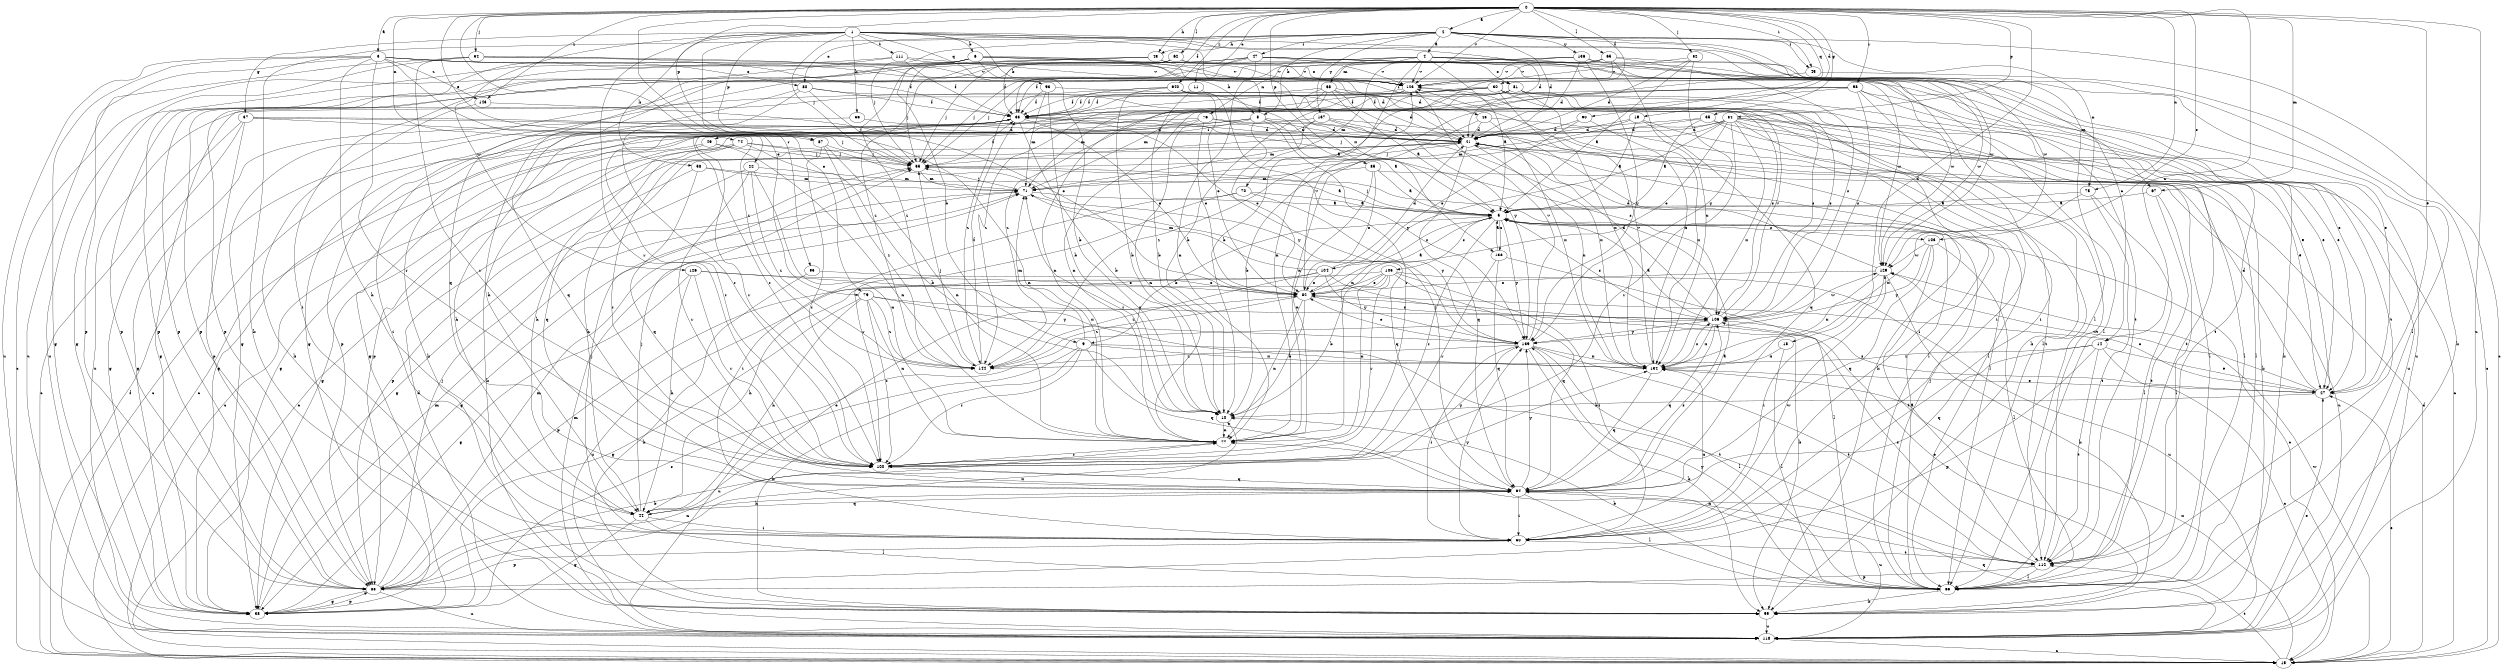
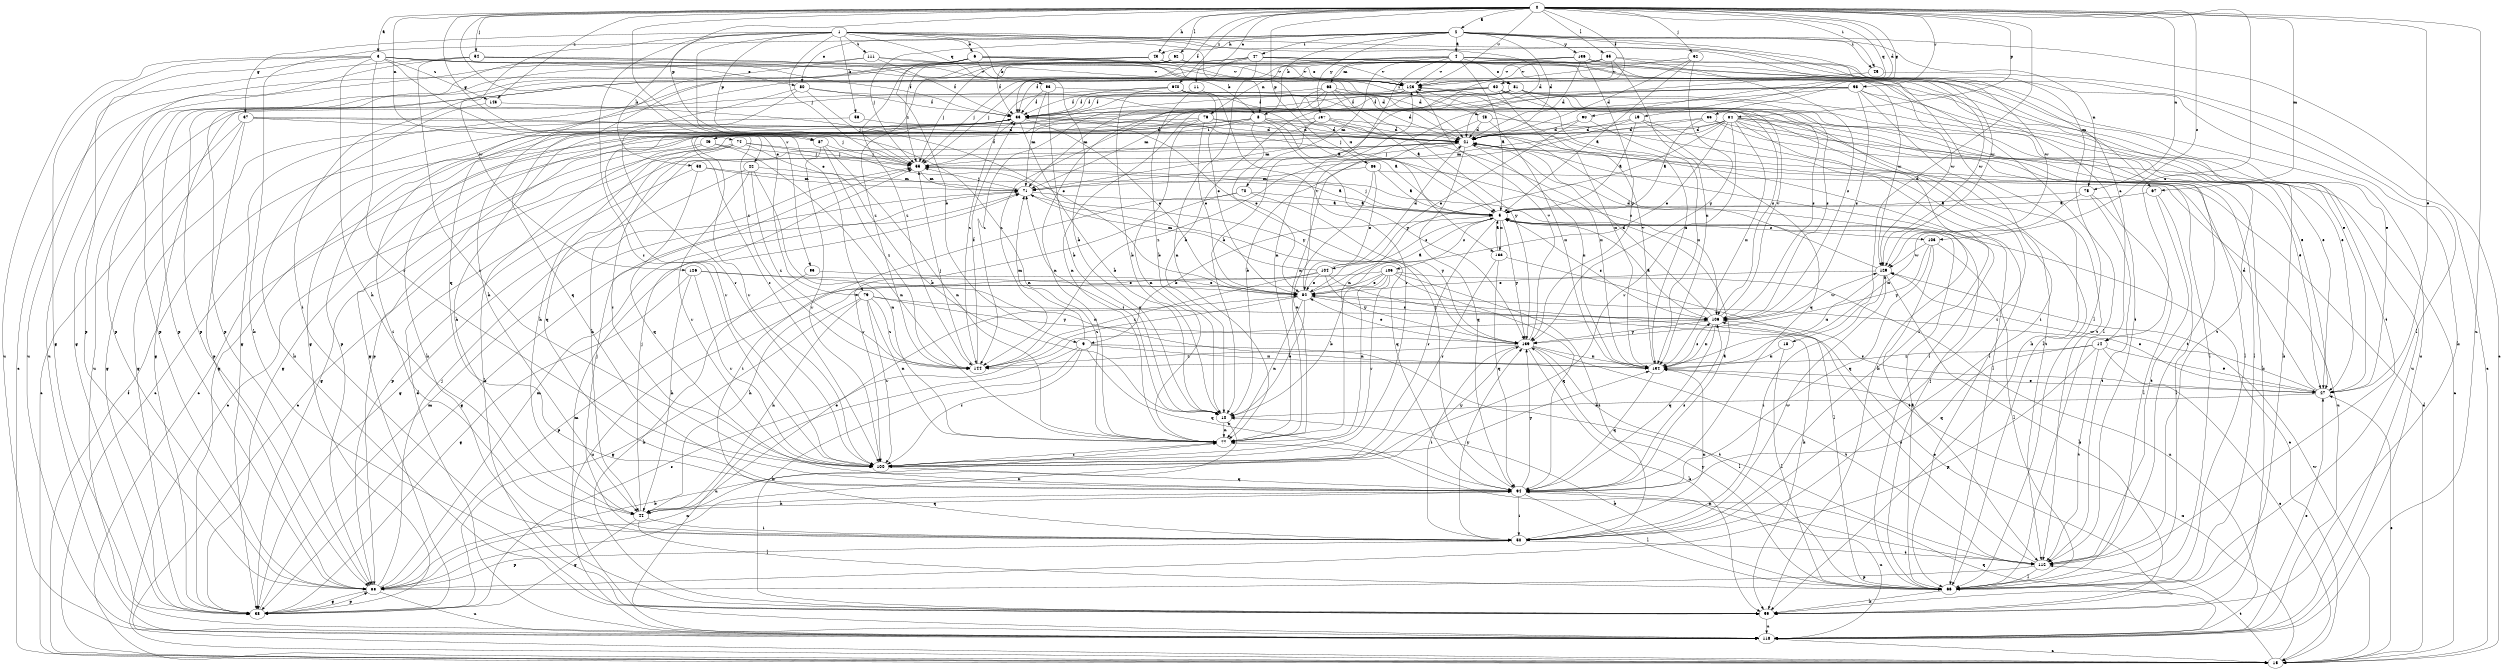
edge "0" -> "22": label "e" -> "g"
edge "43" -> "55": label "j" -> "z"
